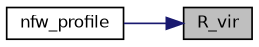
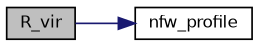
edge "nfw_profile" -> "R_vir": reversed
